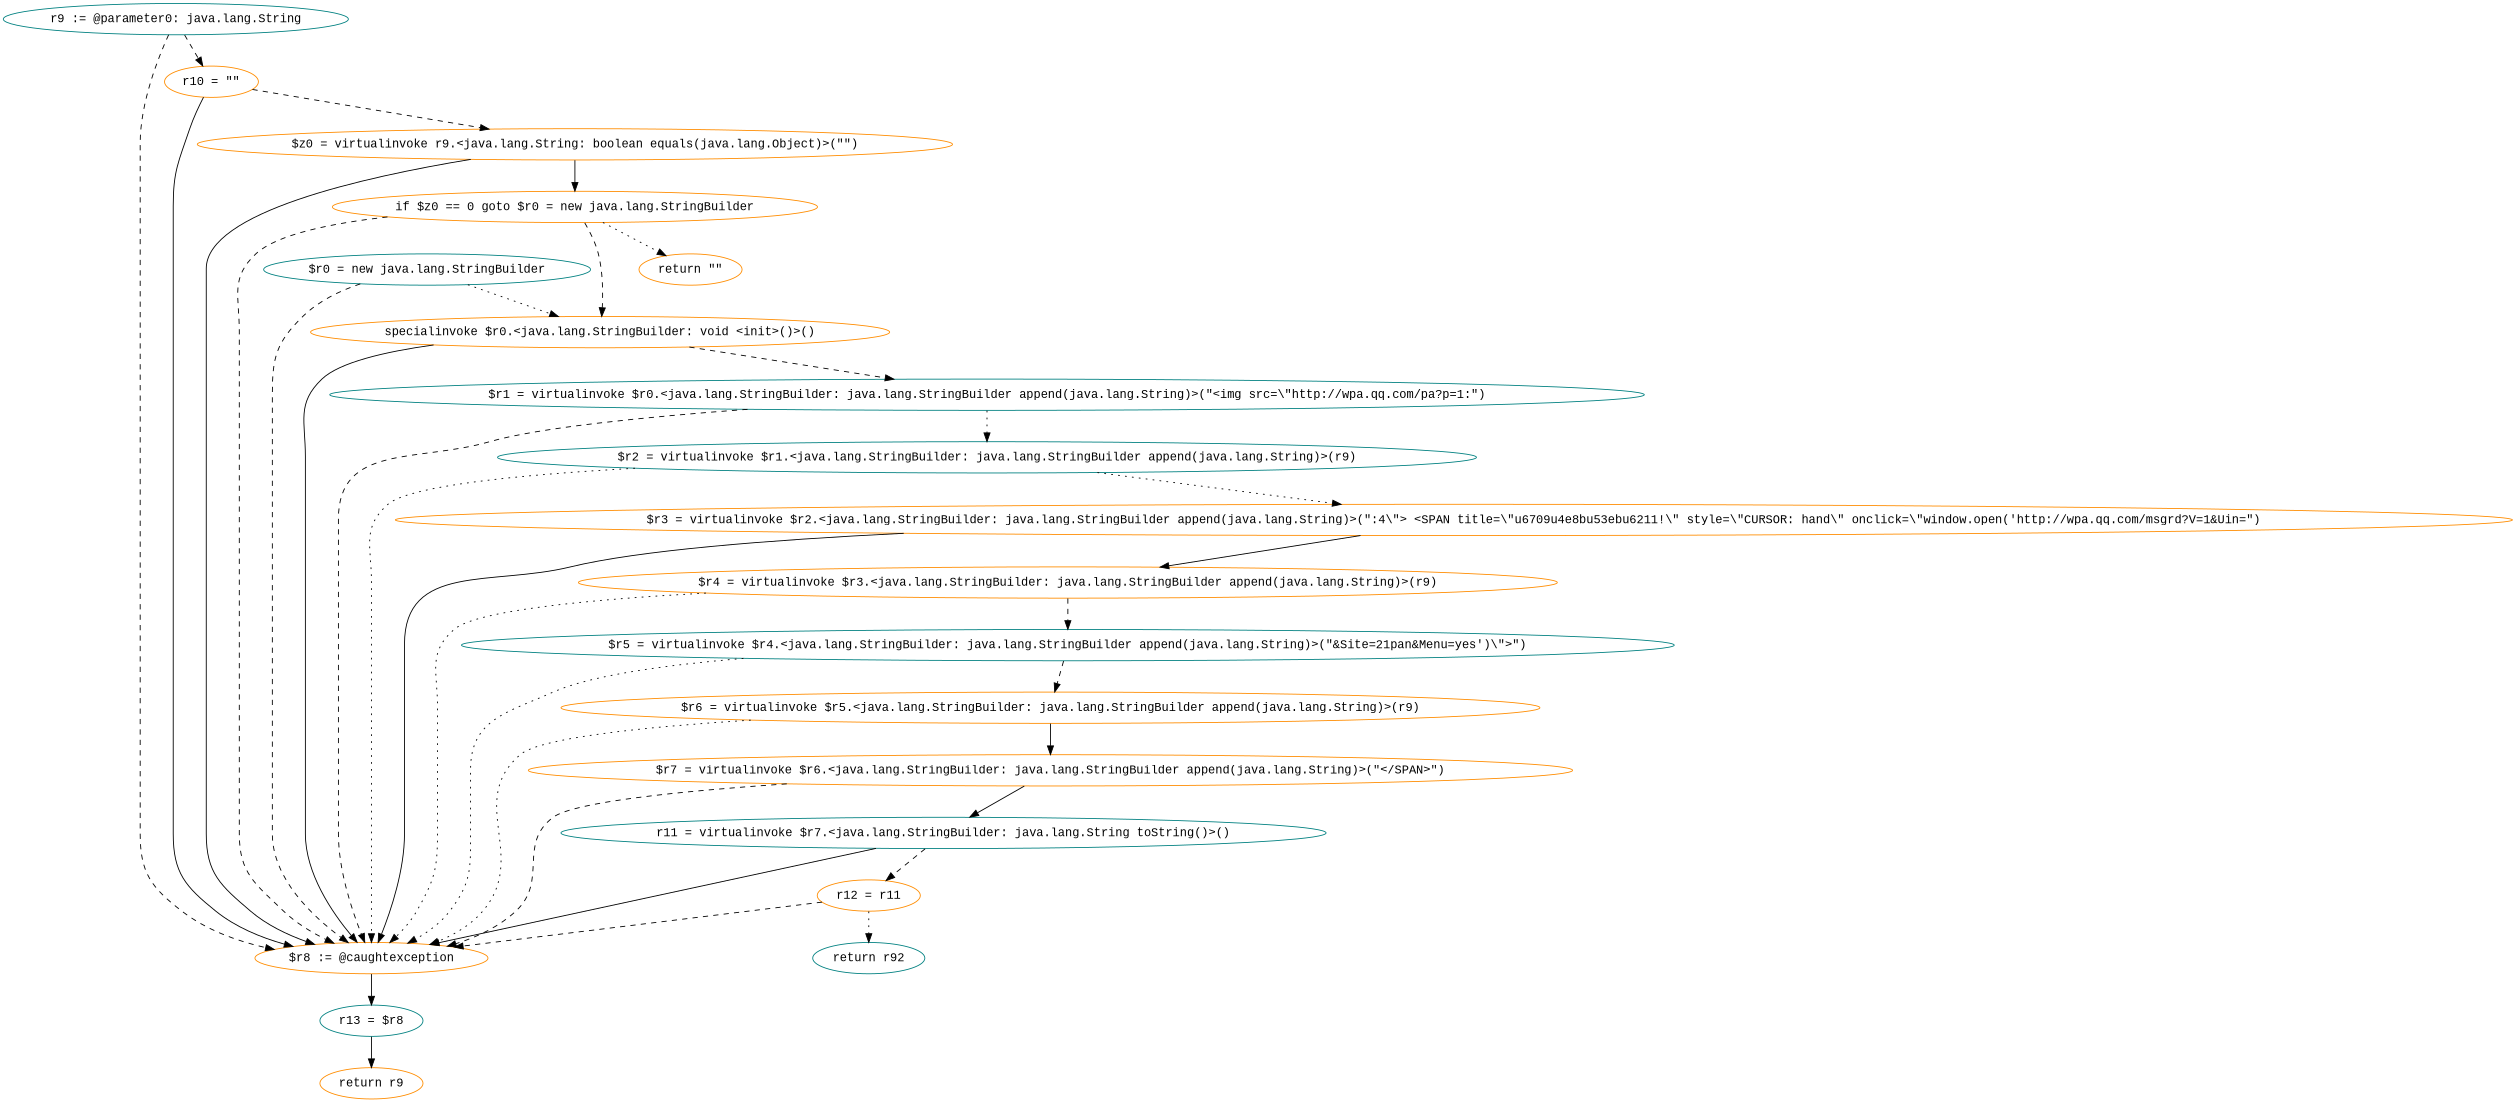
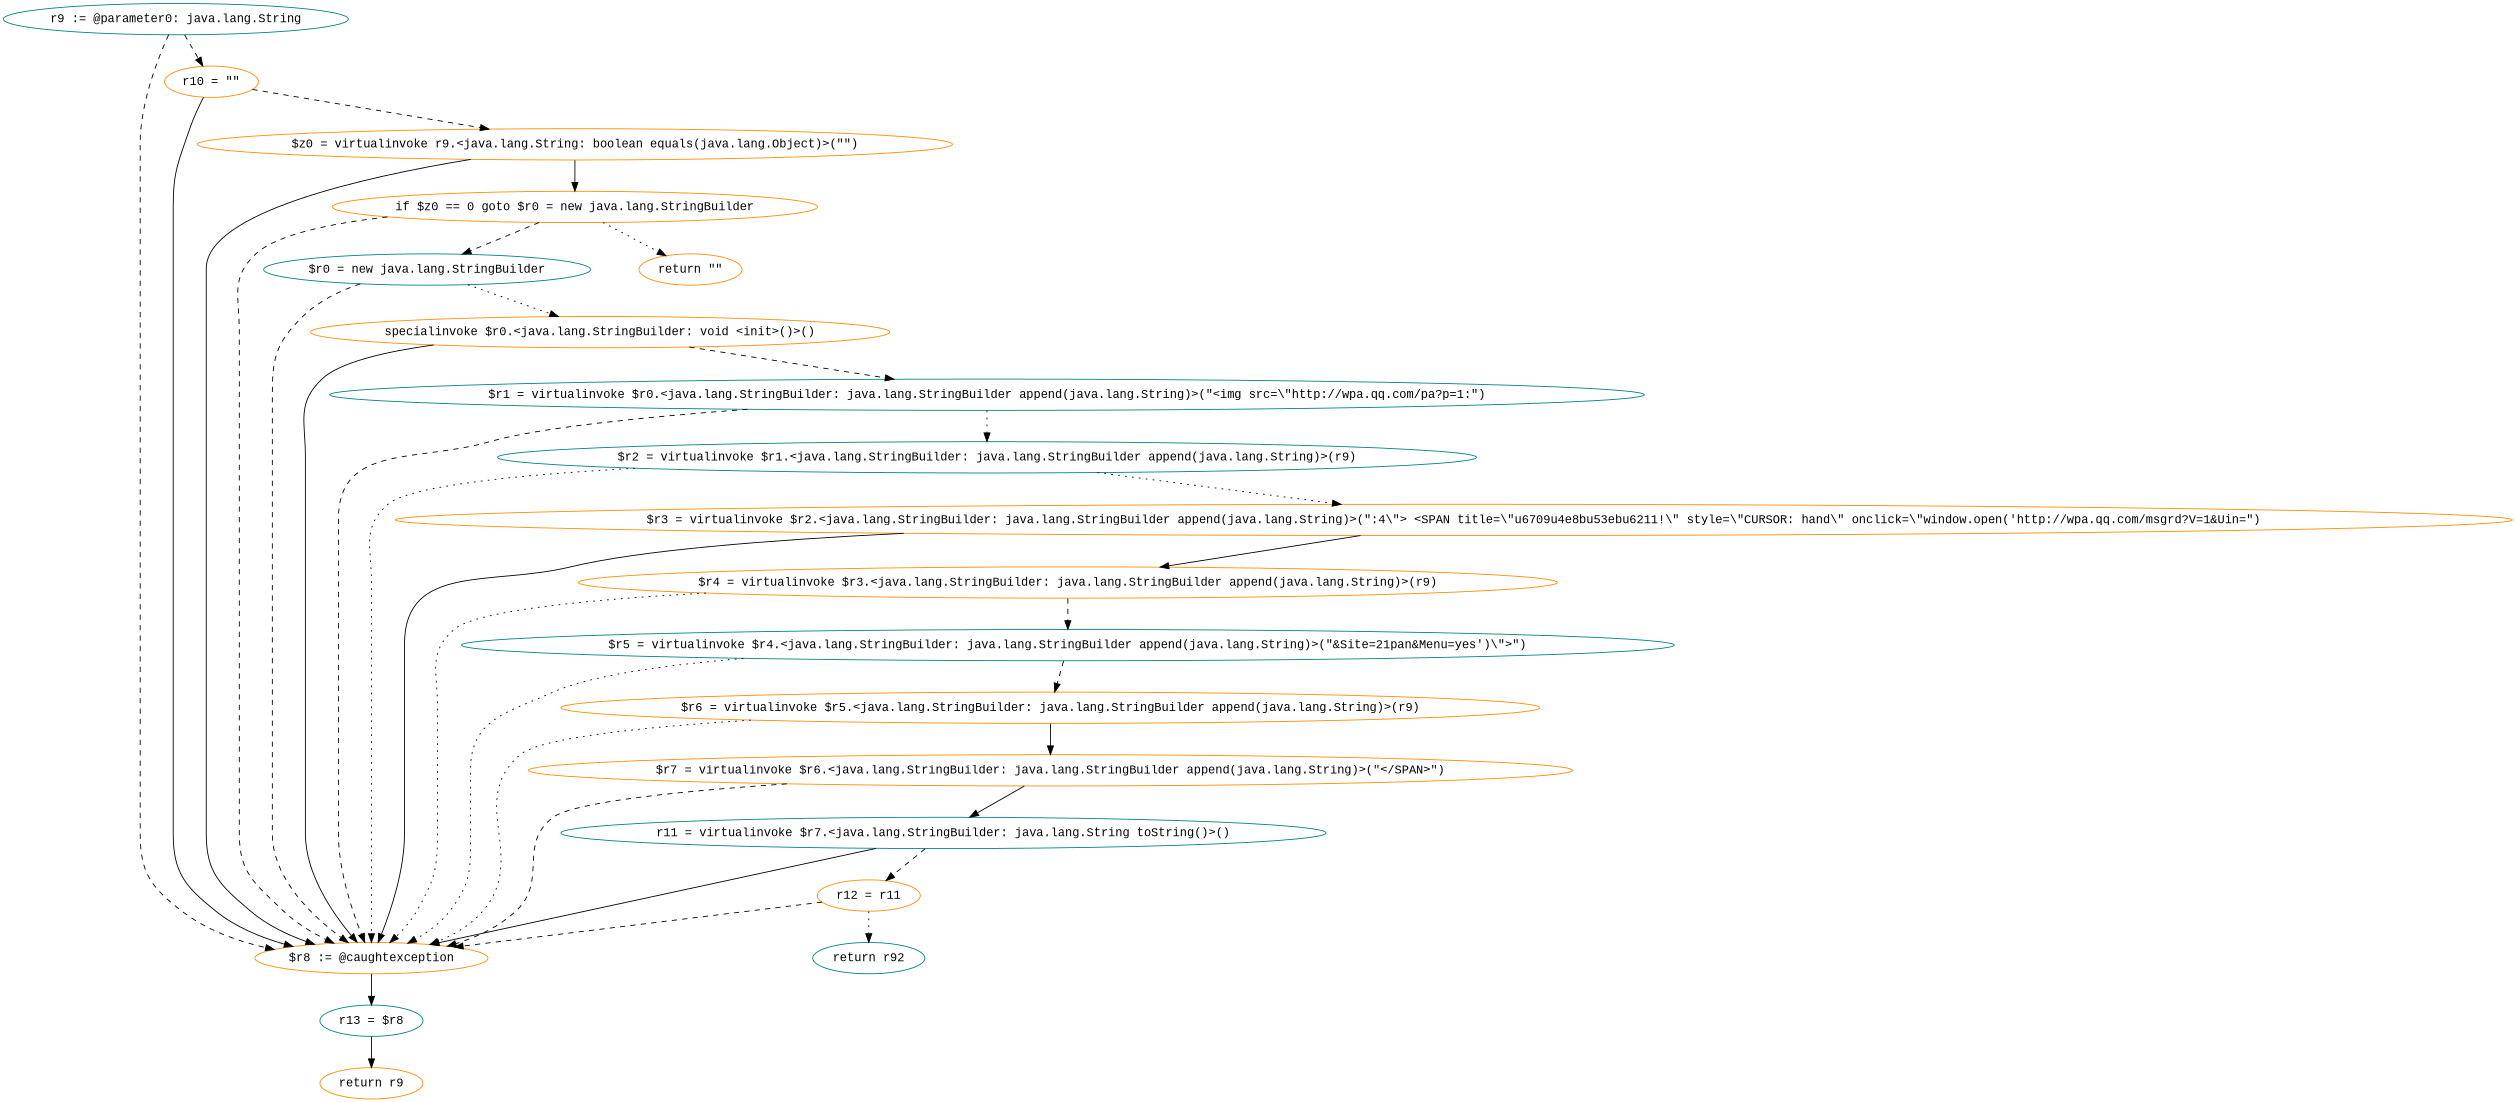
edge "if $z0 == 0 goto $r0 = new java.lang.StringBuilder" -> "specialinvoke $r0.<java.lang.StringBuilder: void <init>()>()": now "if $z0 == 0 goto $r0 = new java.lang.StringBuilder" -> "$r0 = new java.lang.StringBuilder"
